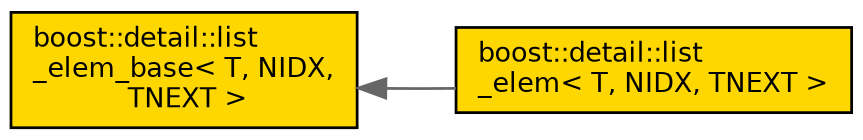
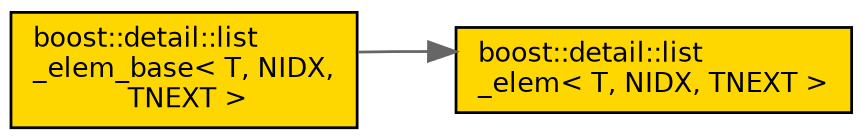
edge "boost::detail::list _elem< T, NIDX, TNEXT >" -> "boost::detail::list _elem_base< T, NIDX, TNEXT >": reversed
